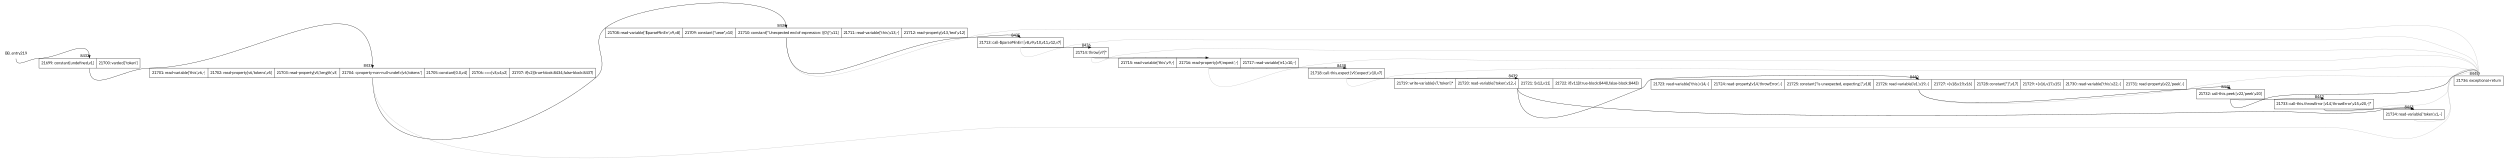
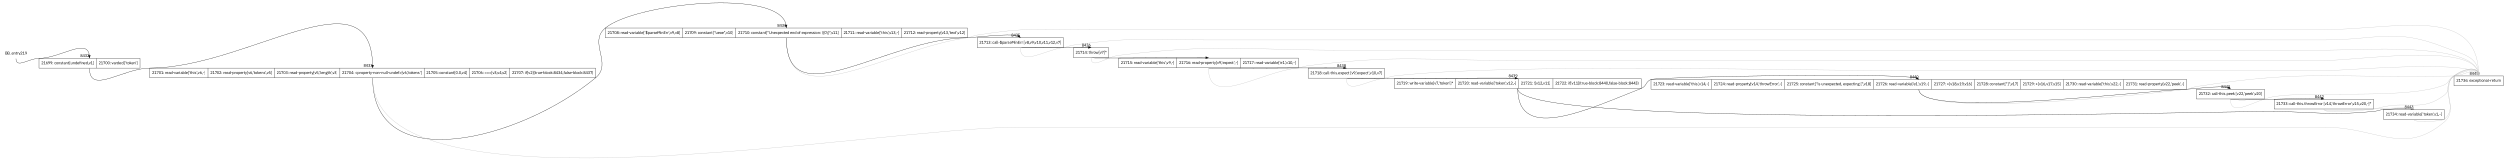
edge "21732: call-this.peek [v22,'peek',v20]" -> "21736: exceptional-return": color black -> gray
edge "21733: call-this.throwError [v14,'throwError',v15,v20,-]*" -> "21734: read-variable['token',v1,-]": color black -> gray
